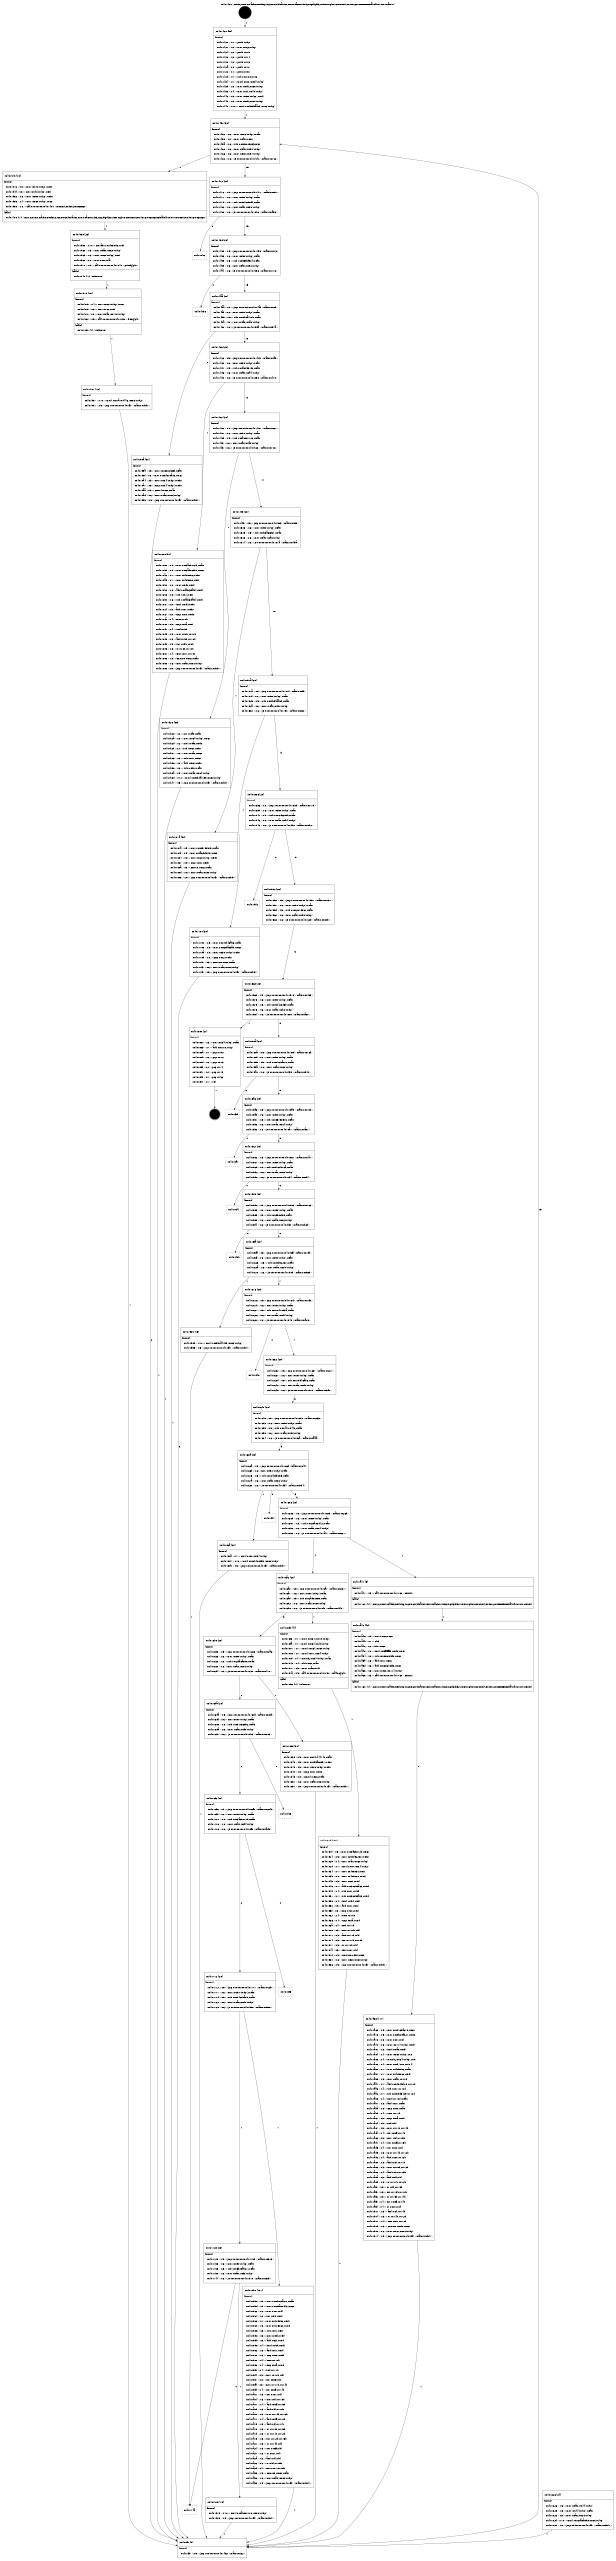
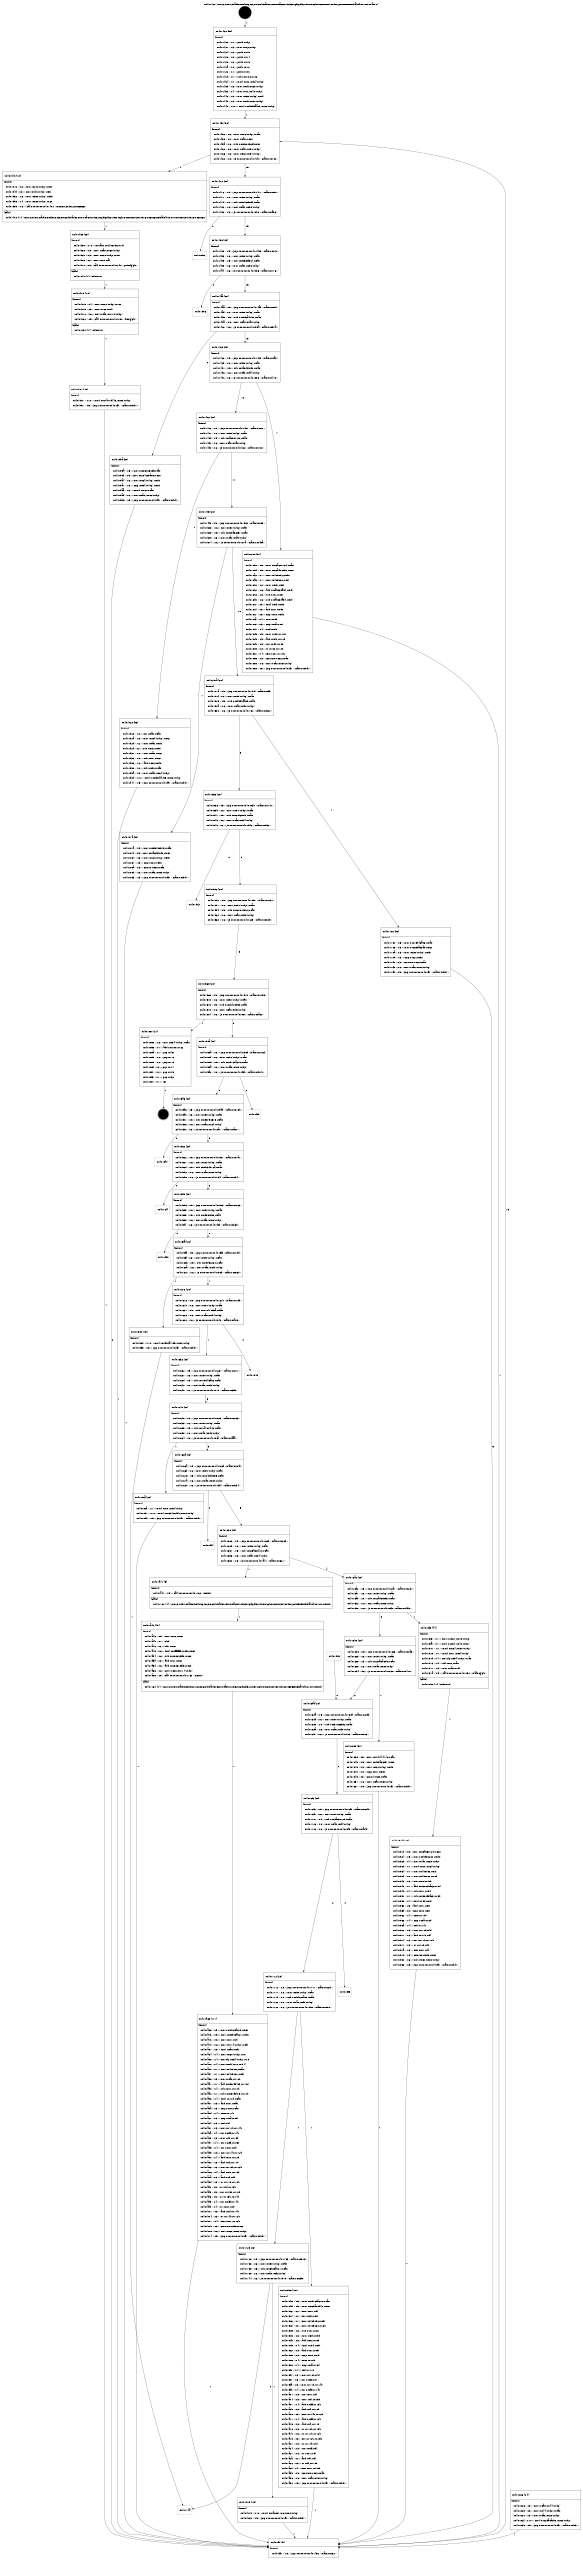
edge "0x40166a [28]" -> "0x401eca [22]": now "0x40164e [28]" -> "0x401eca [22]"
edge "0x4016da [28]" -> "0x401d03": reversed
